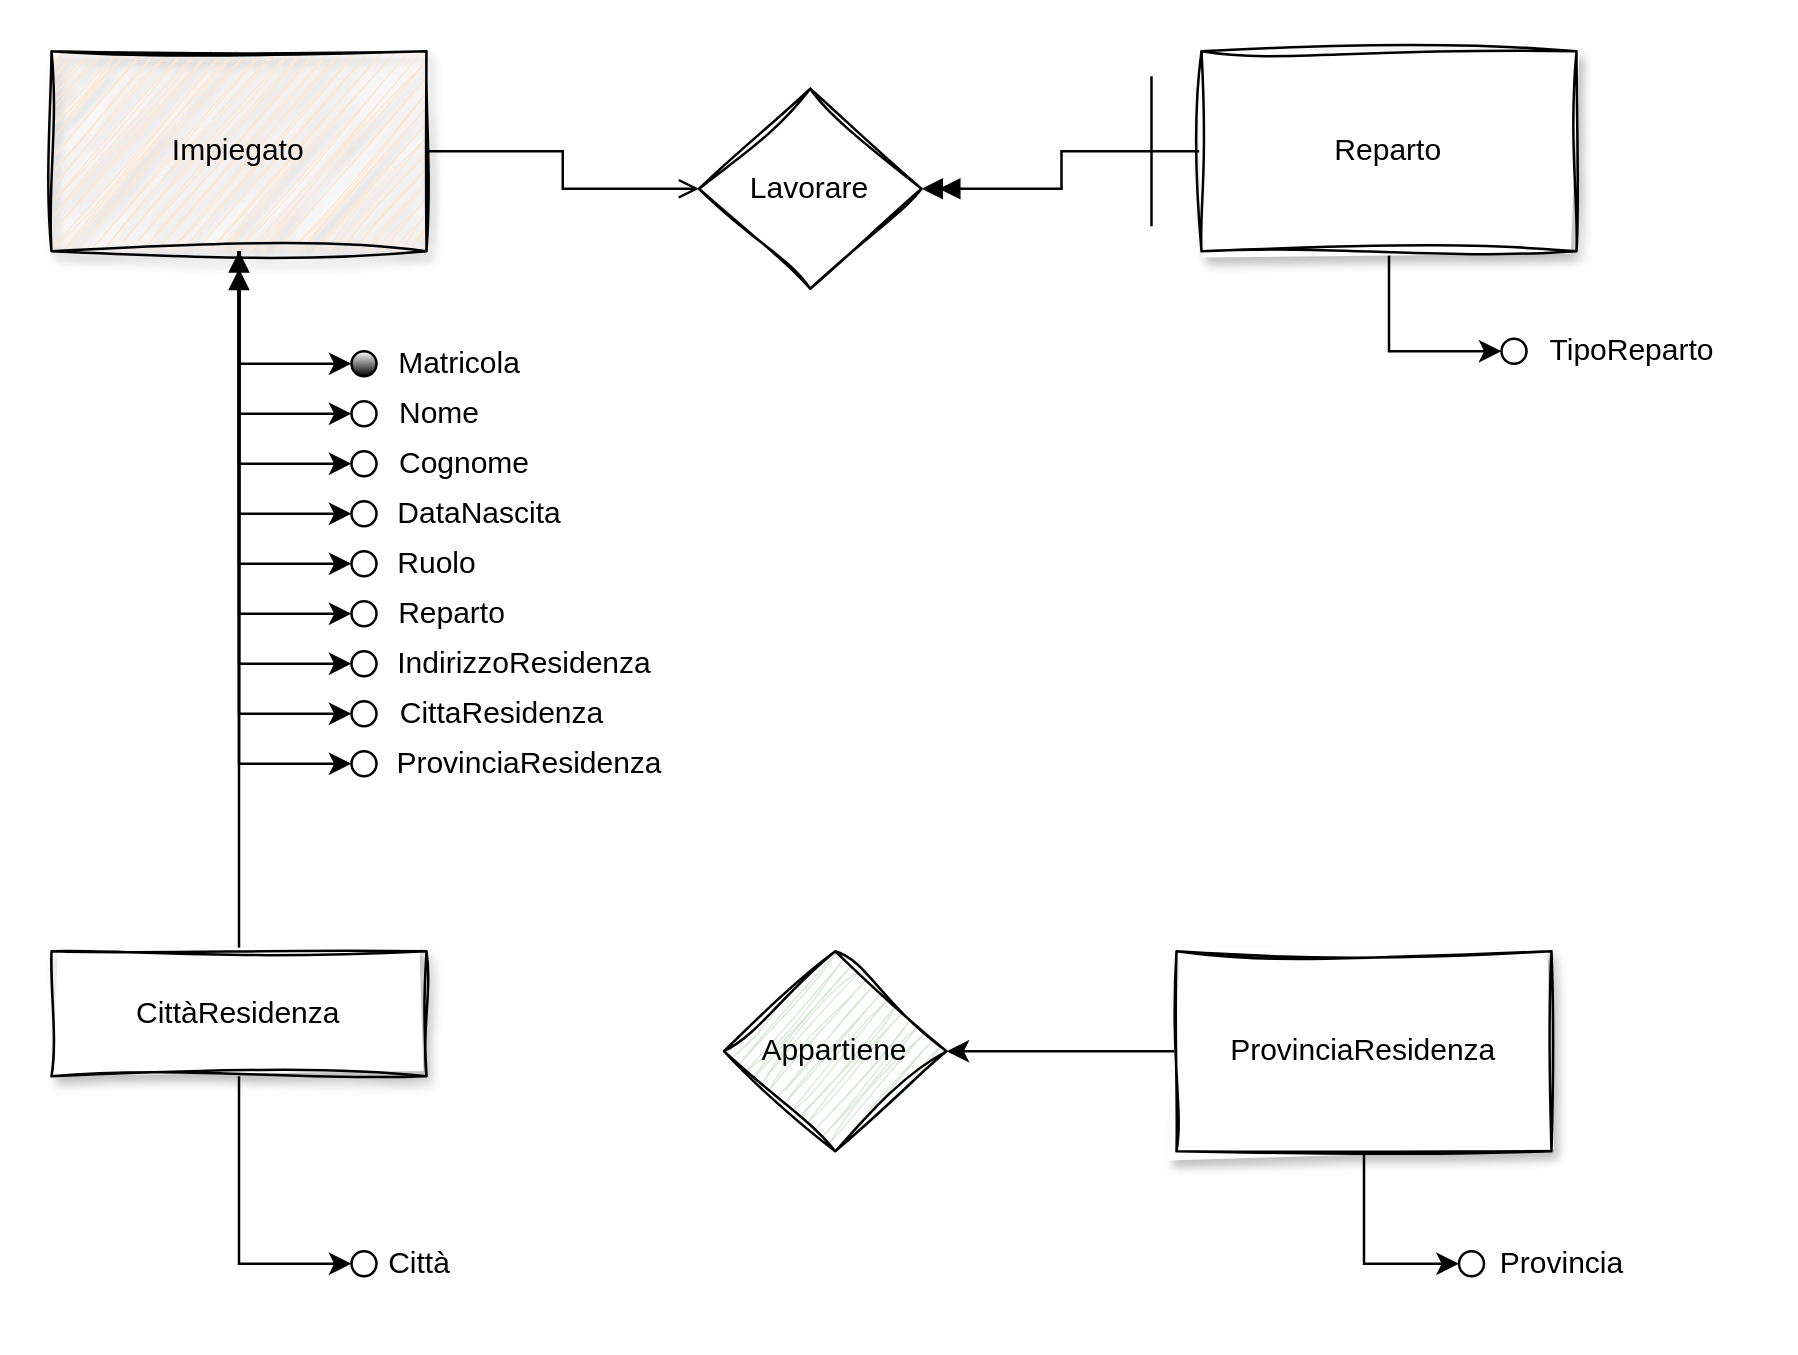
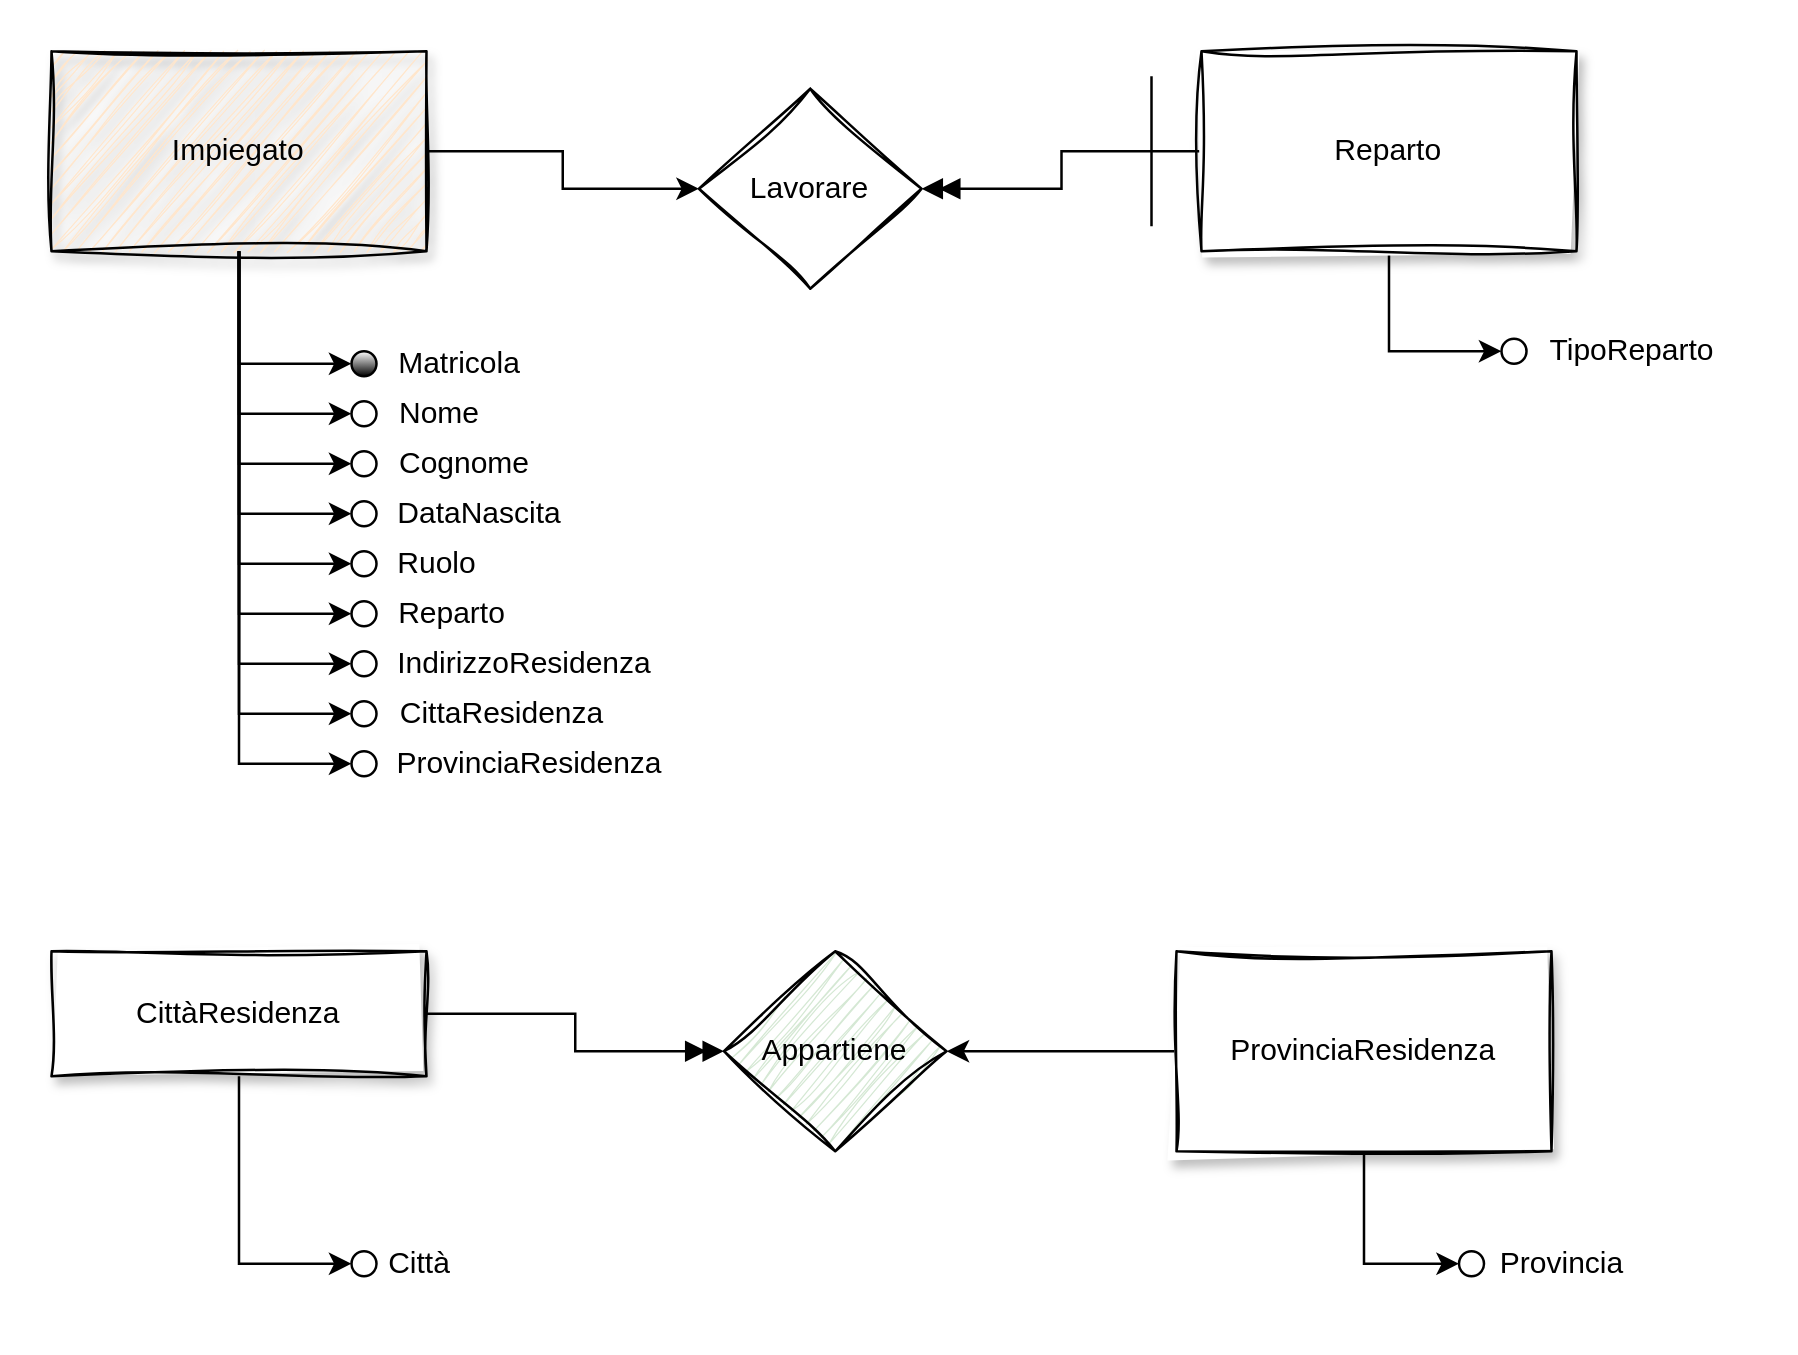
edge "Impiegato" -> "Lavorare": arrowhead open -> classic
edge "CittàResidenza" -> "Impiegato": now "CittàResidenza" -> "Appartiene"
